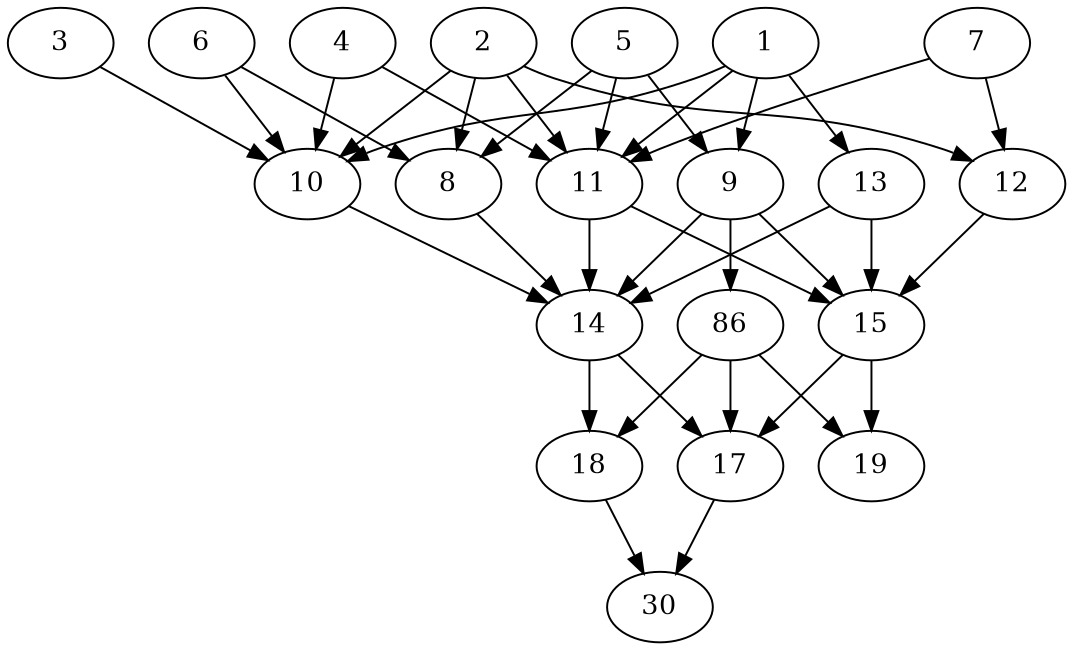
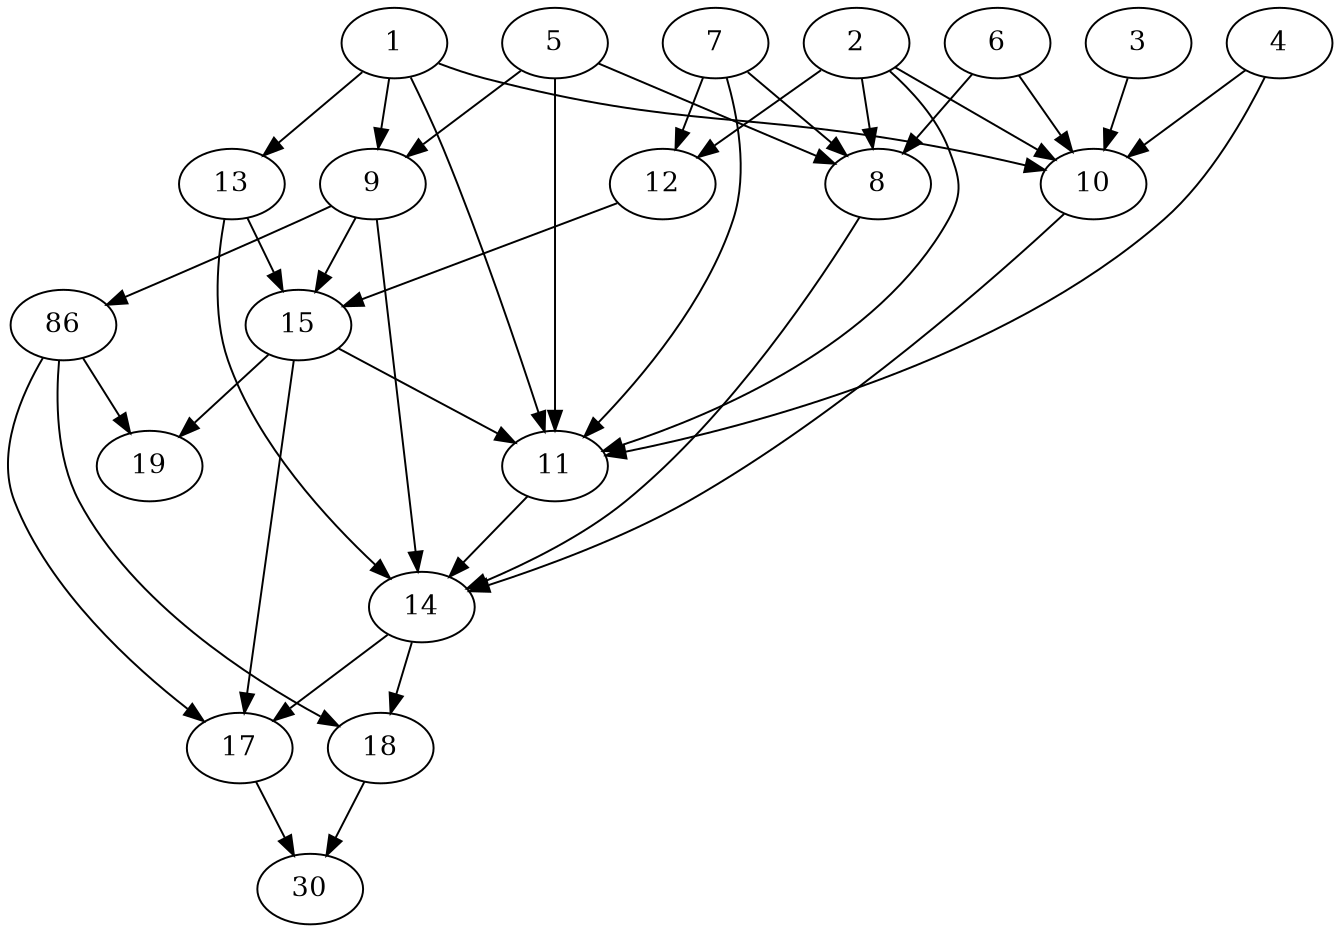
edge "7" -> "8": added
edge "11" -> "15": reversed
